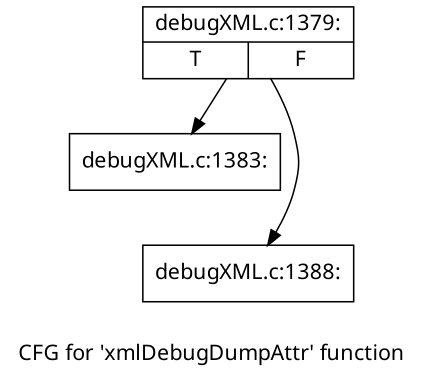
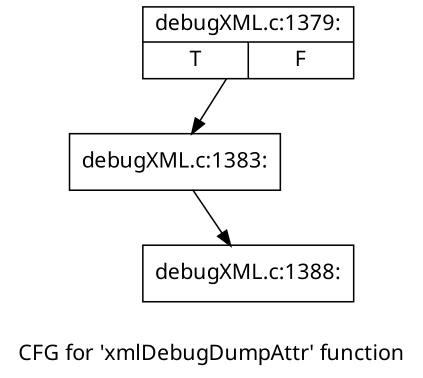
edge "debugXML.c:1379:" -> "debugXML.c:1388:": now "debugXML.c:1383:" -> "debugXML.c:1388:"
